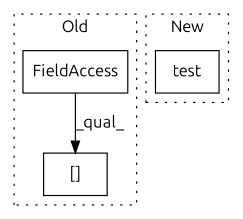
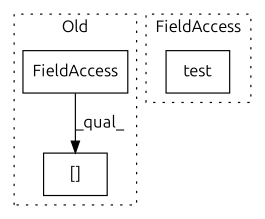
cluster "New": label "New" -> "FieldAccess"
